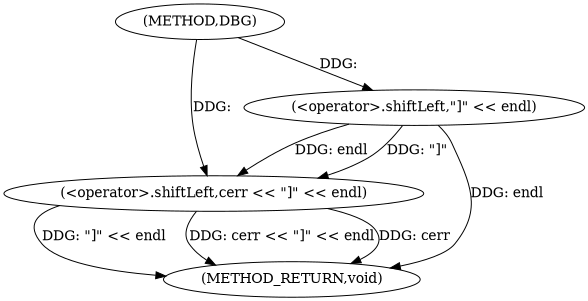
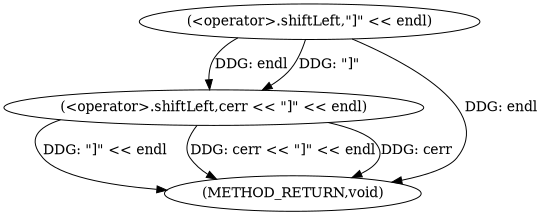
node "(METHOD,DBG)": removed
